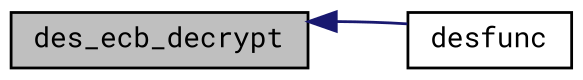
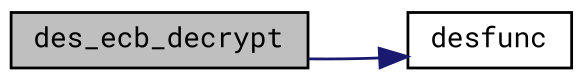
edge "desfunc" -> "des_ecb_decrypt": reversed
